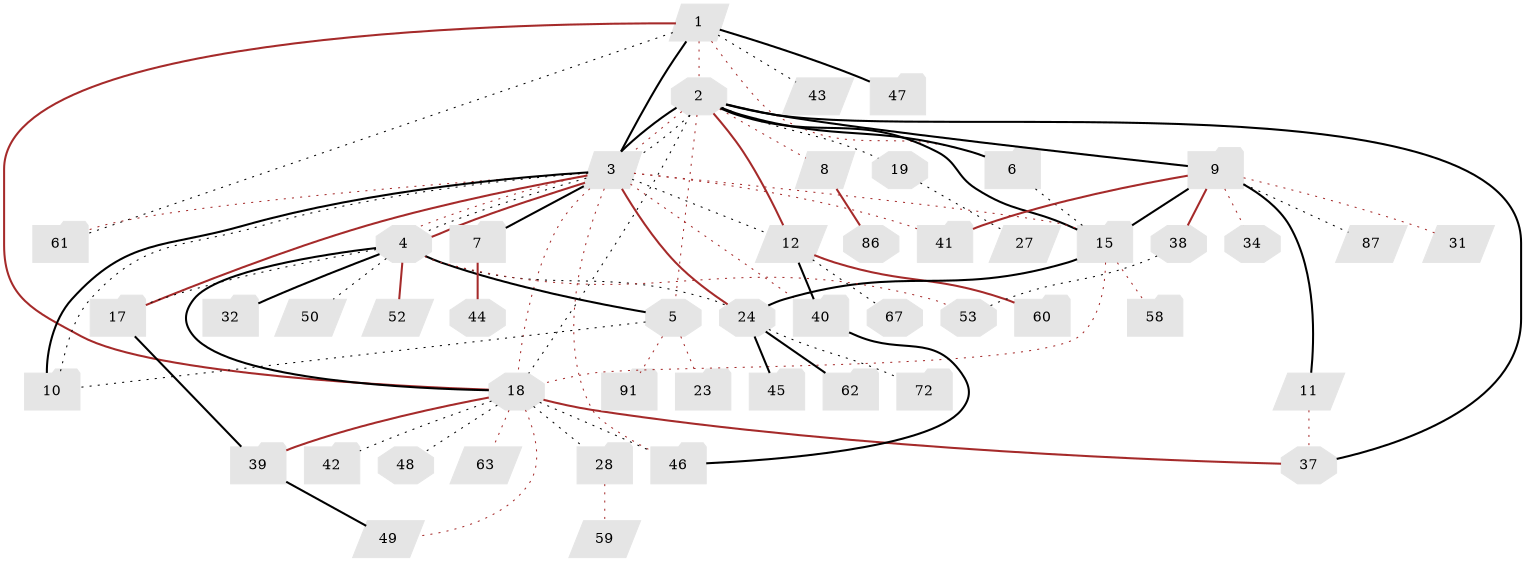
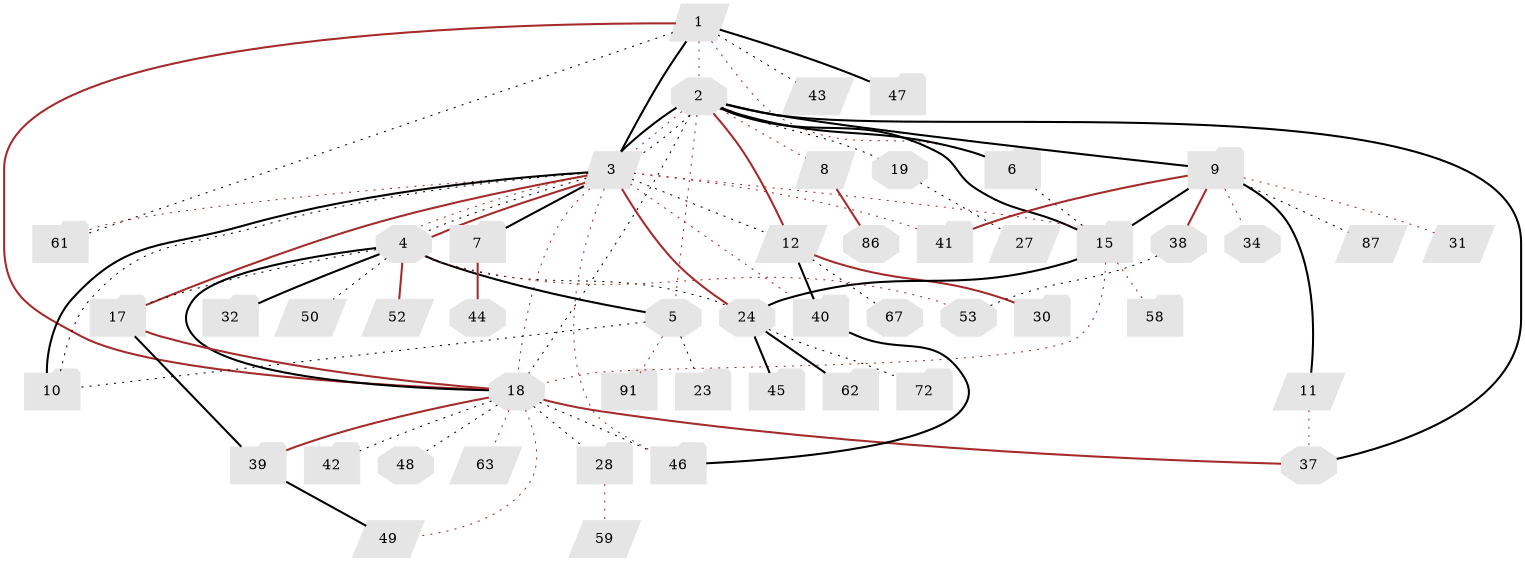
node "60": label "60" -> "30"
edge "5" -- "23": color brown -> black
edge "17" -- "18": added
